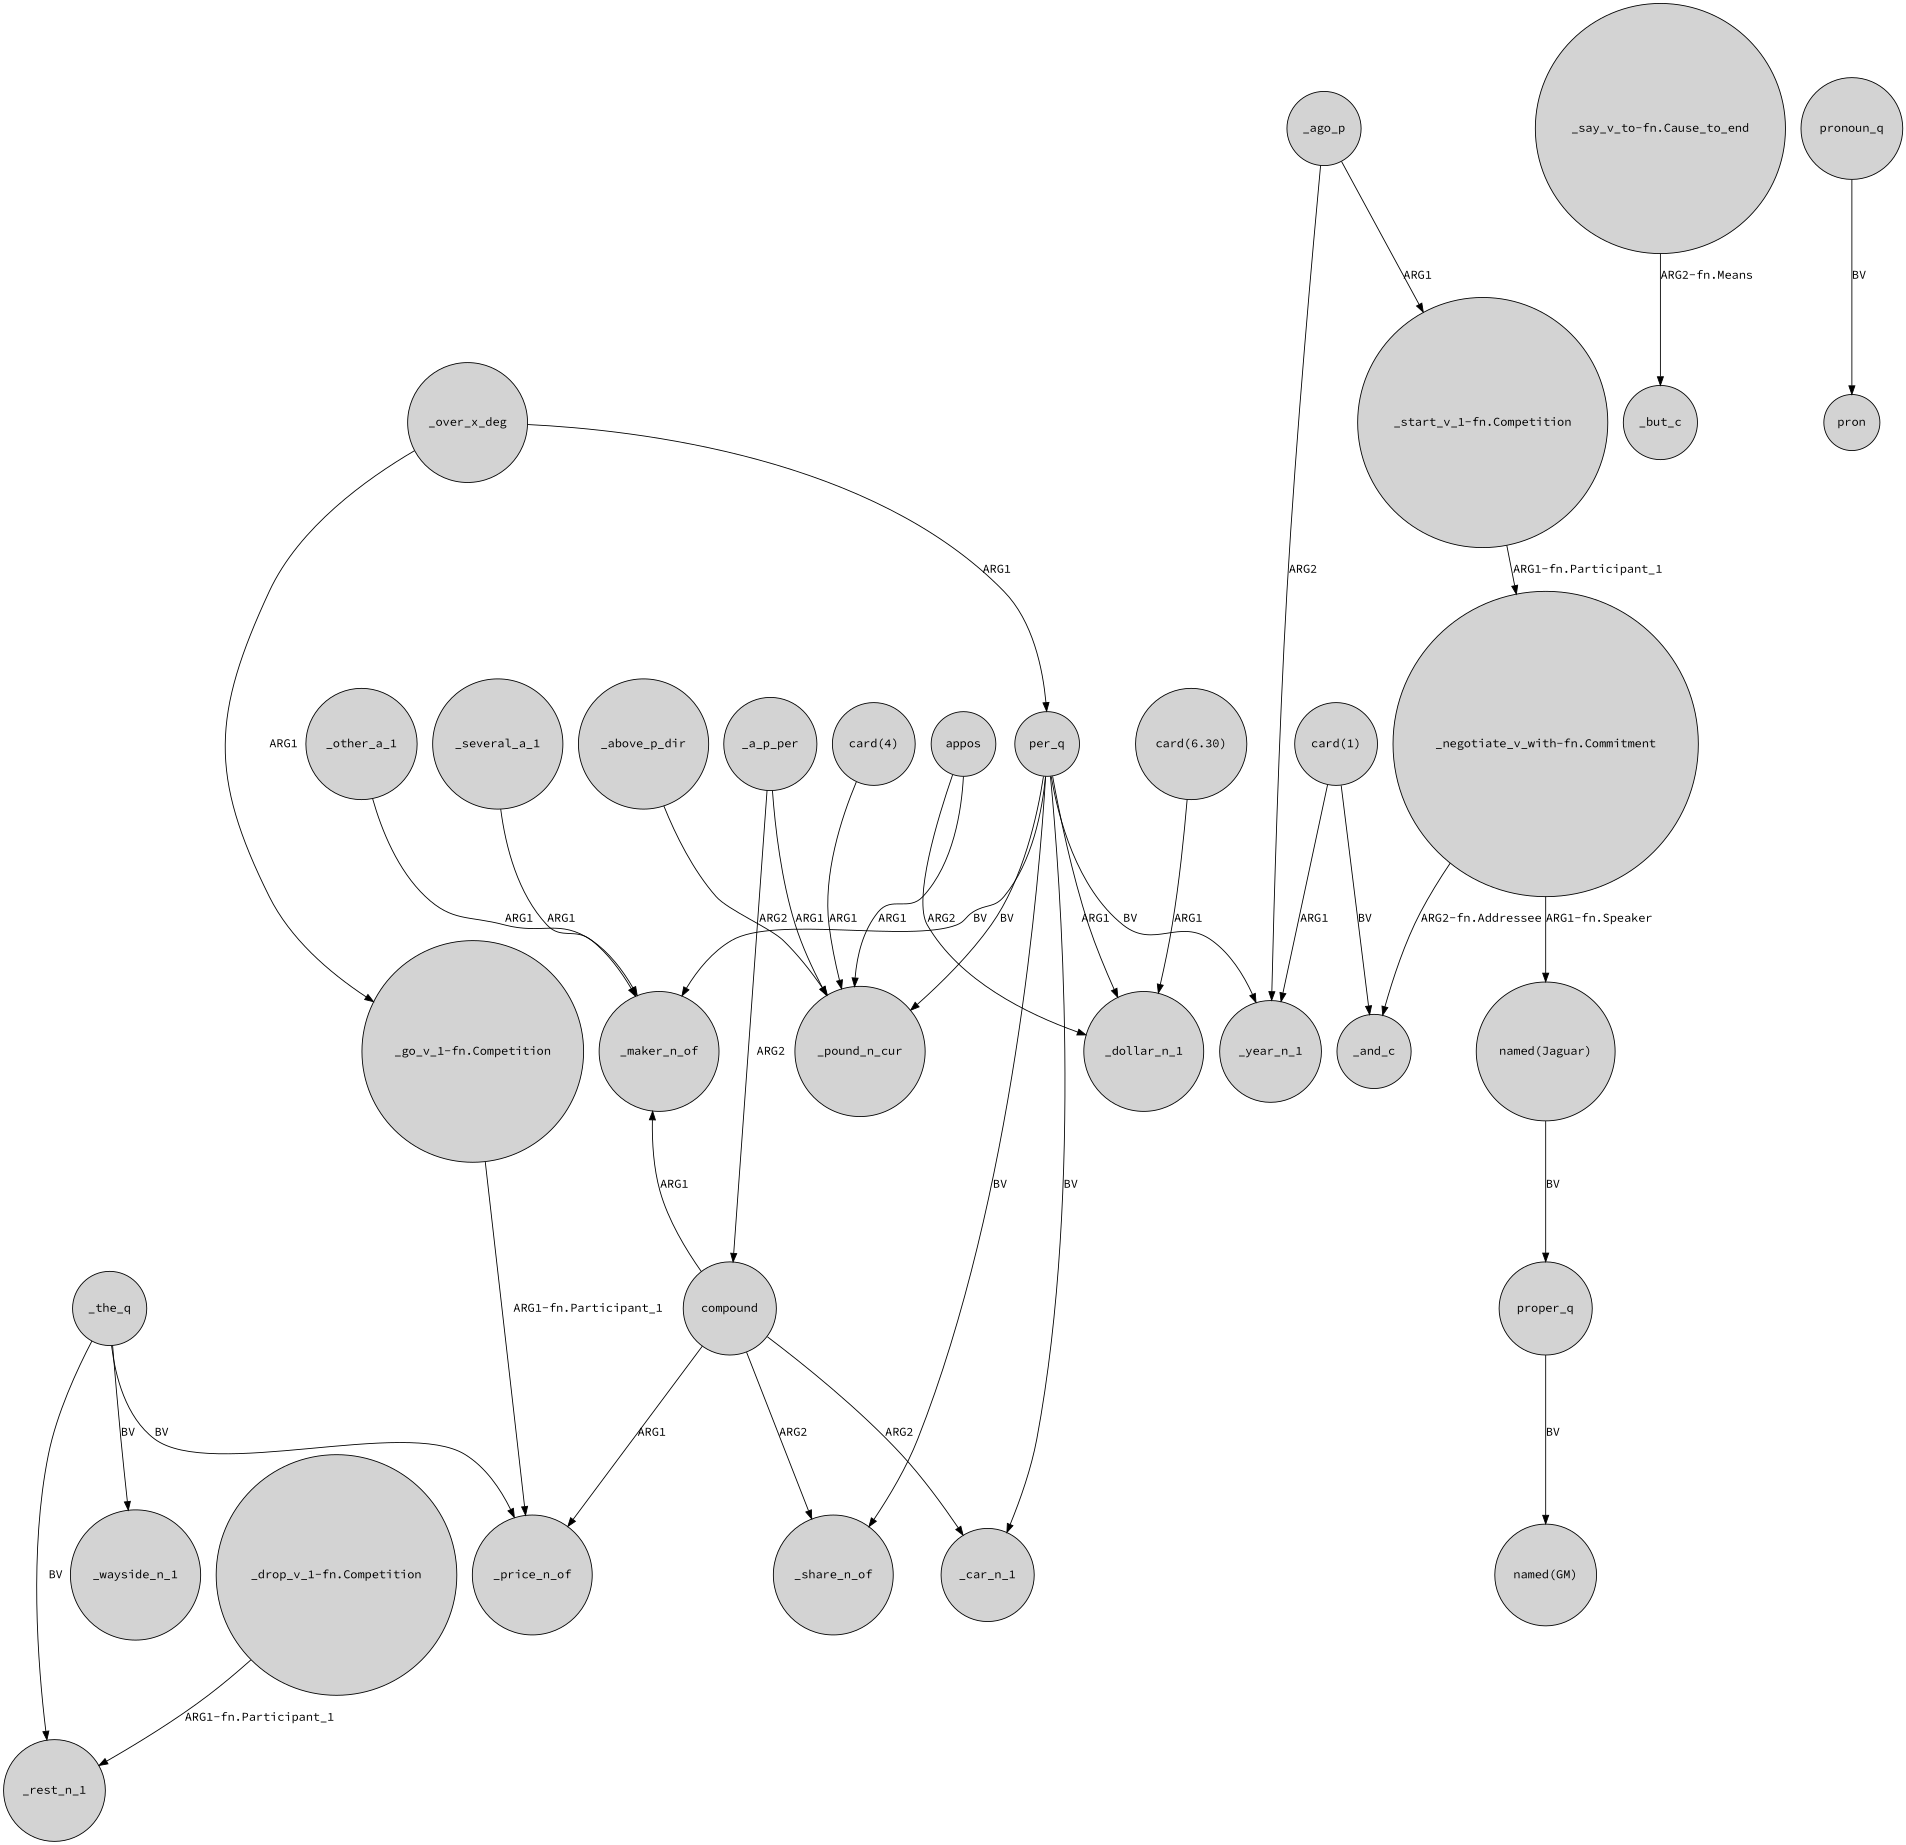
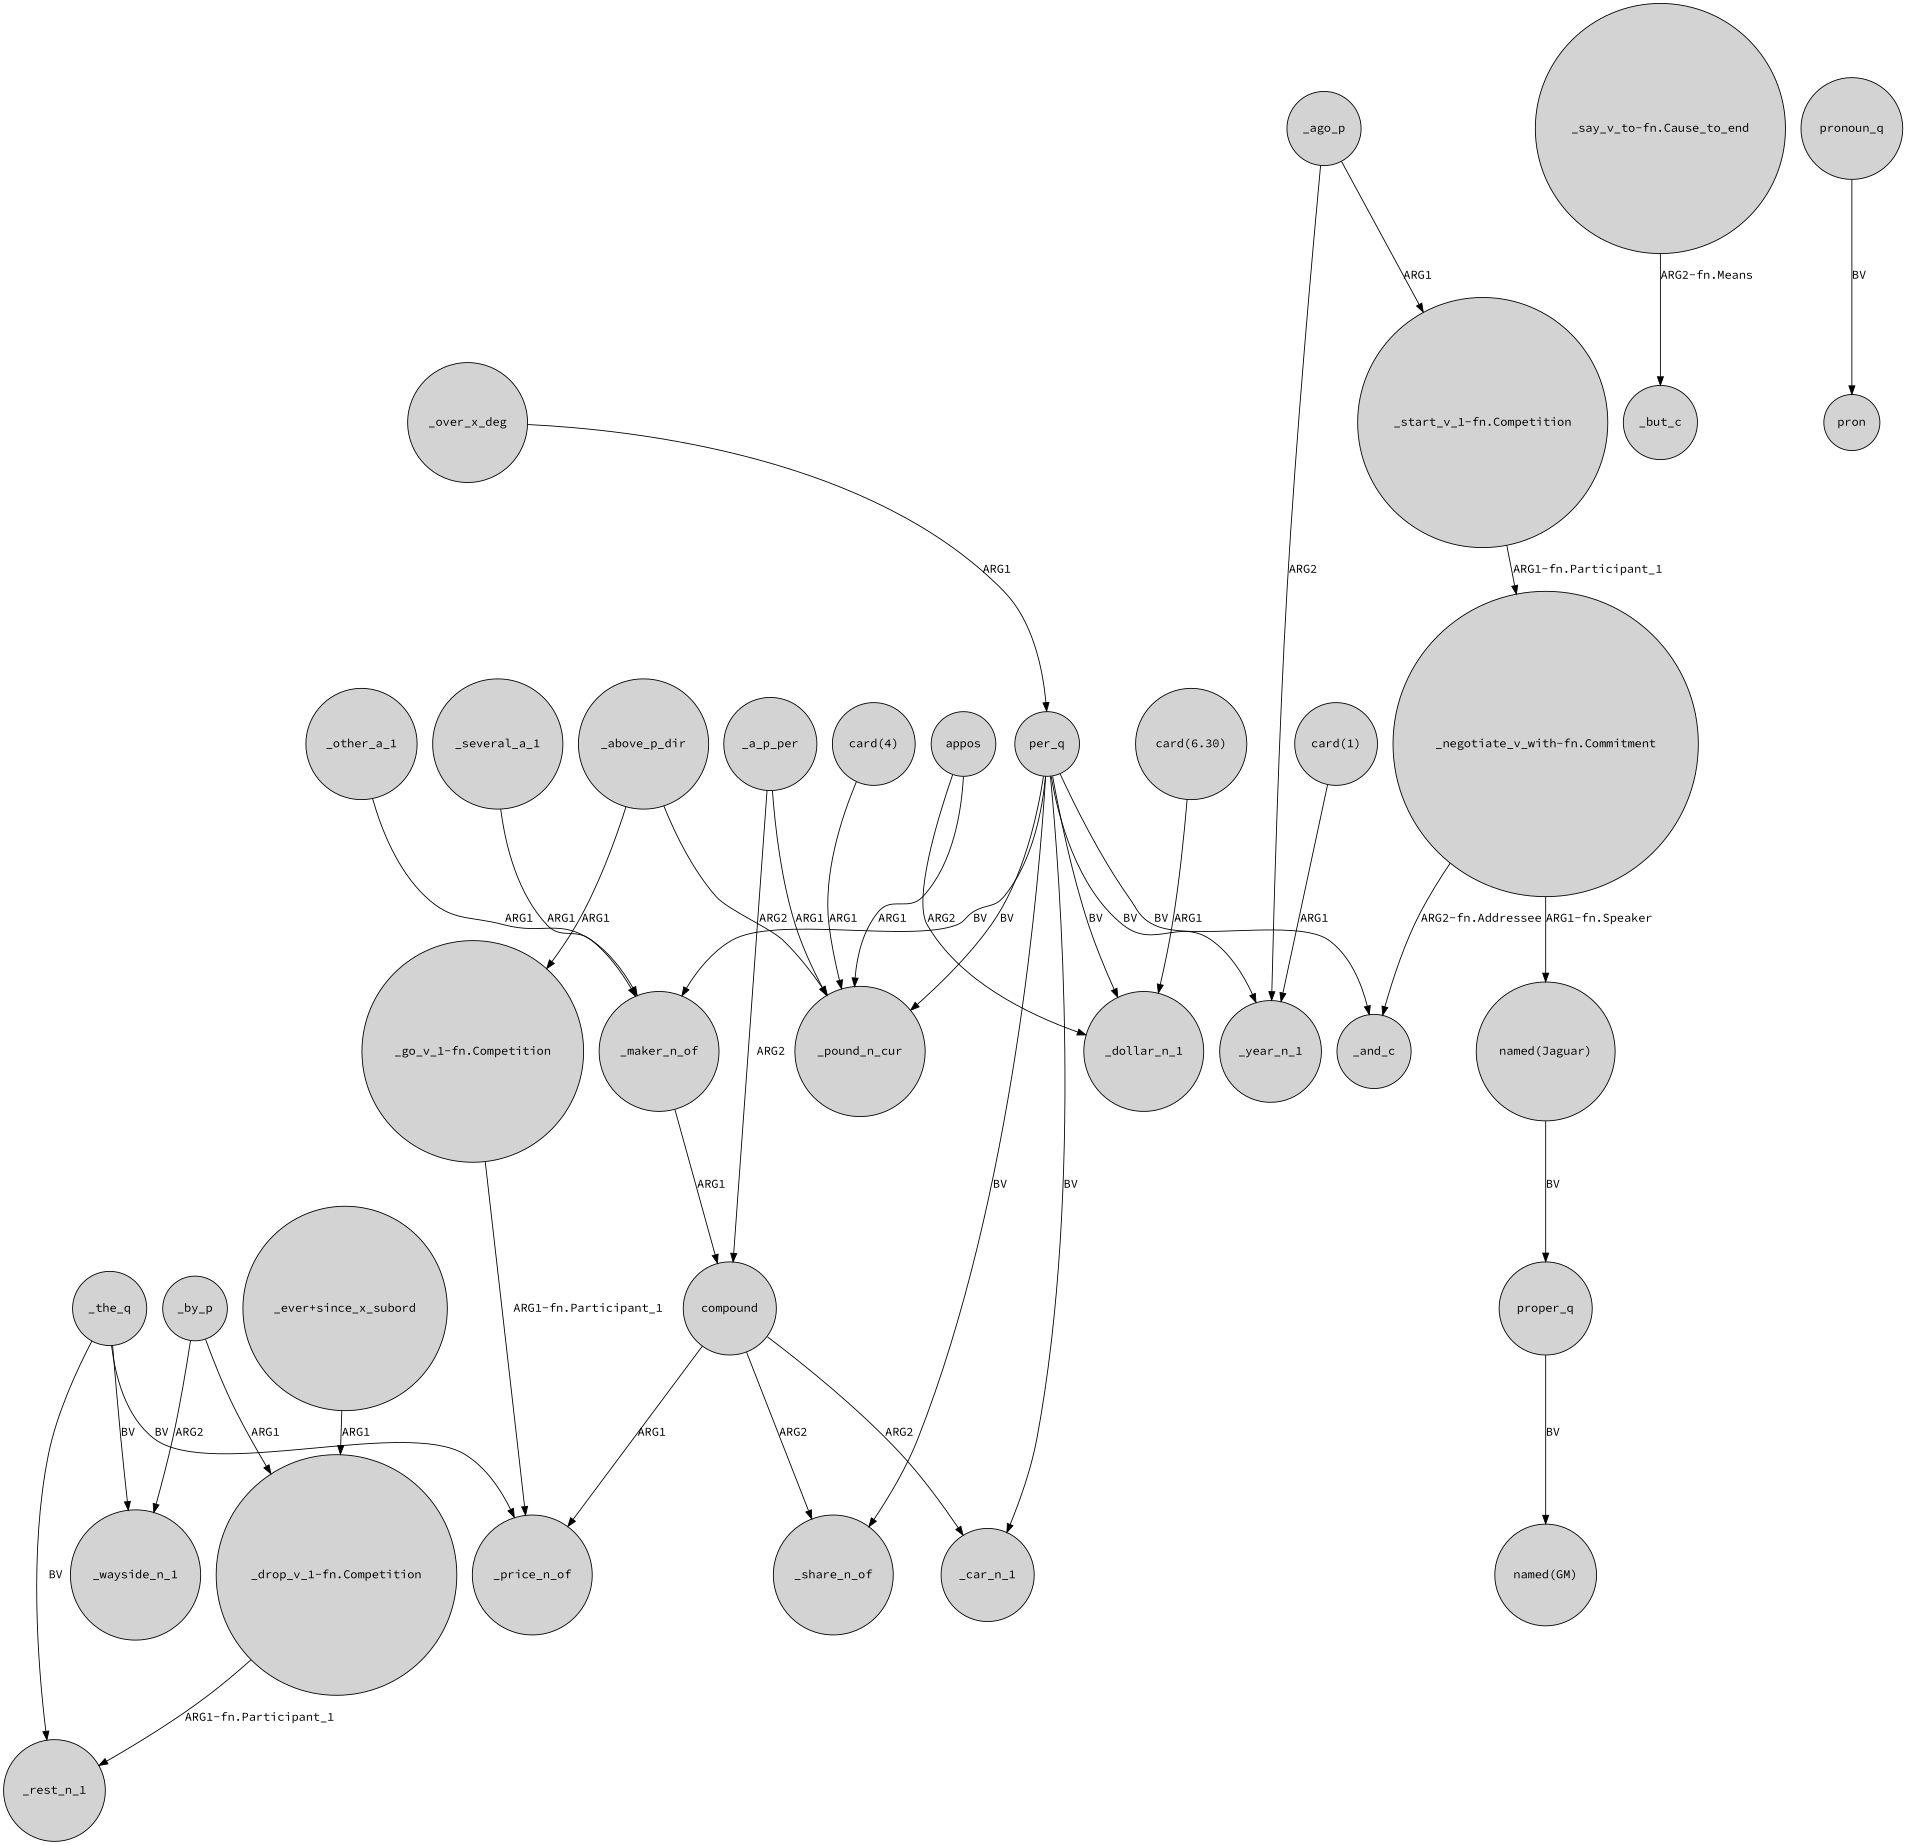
edge "_over_x_deg" -> "_go_v_1-fn.Competition": now "_above_p_dir" -> "_go_v_1-fn.Competition"
edge "card(1)" -> "_and_c": now "per_q" -> "_and_c"
edge "per_q" -> "_dollar_n_1": label "ARG1" -> "BV"
edge "compound" -> "_maker_n_of": reversed
node "_by_p": added
node "_ever+since_x_subord": added
